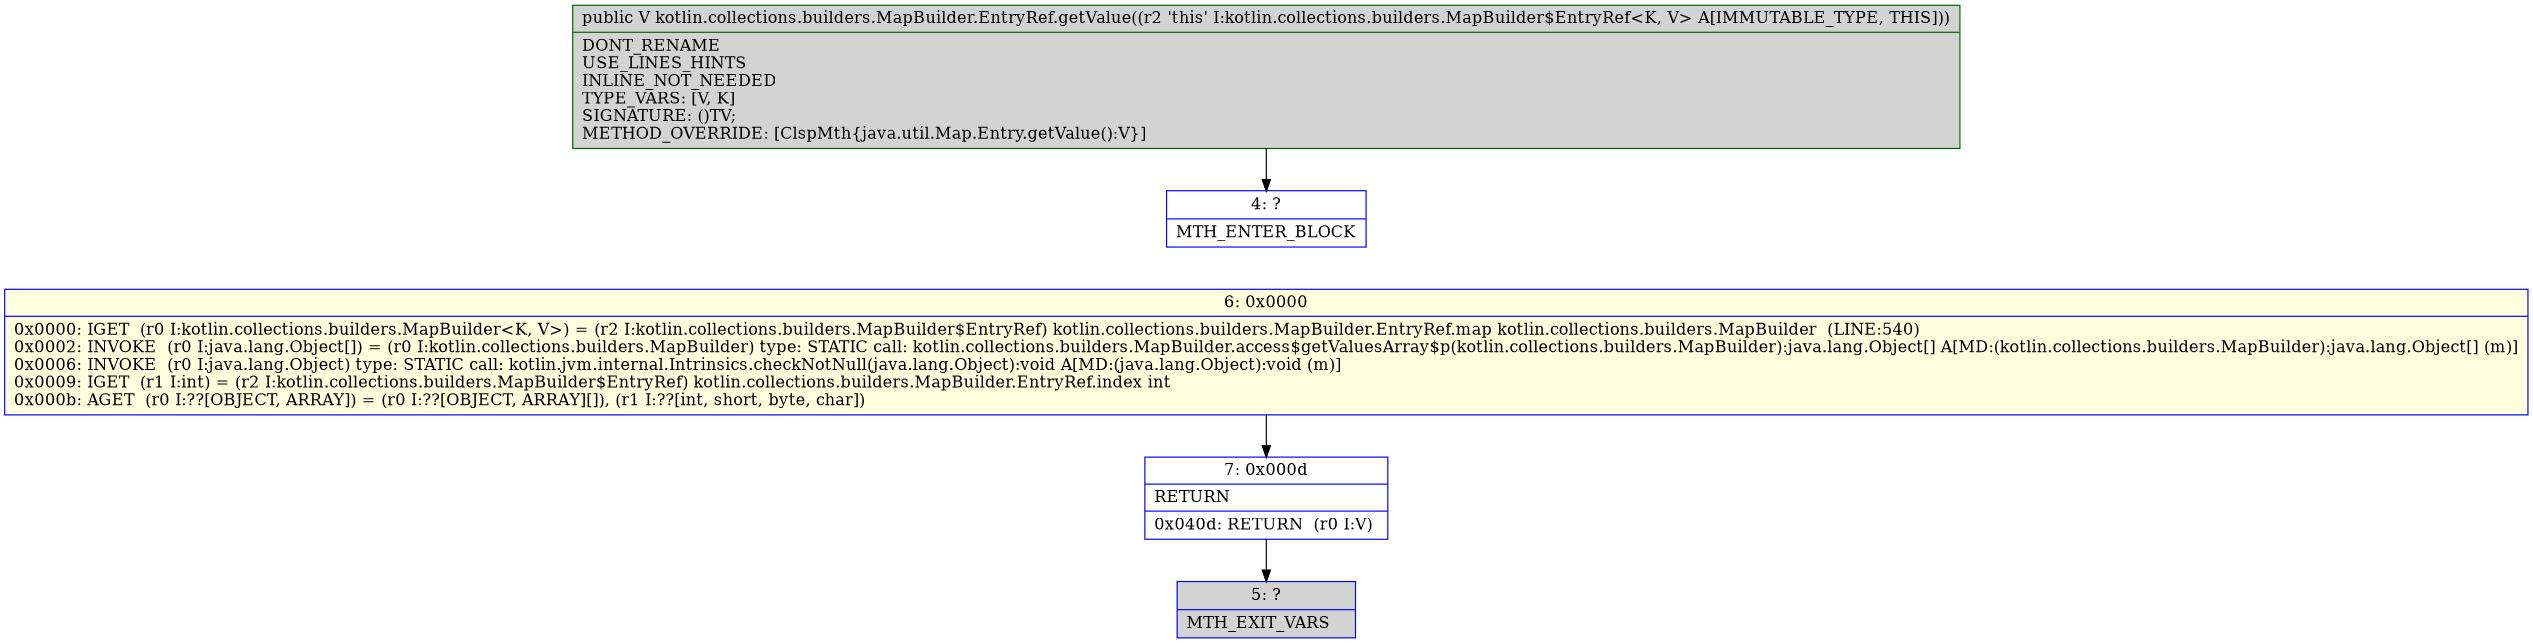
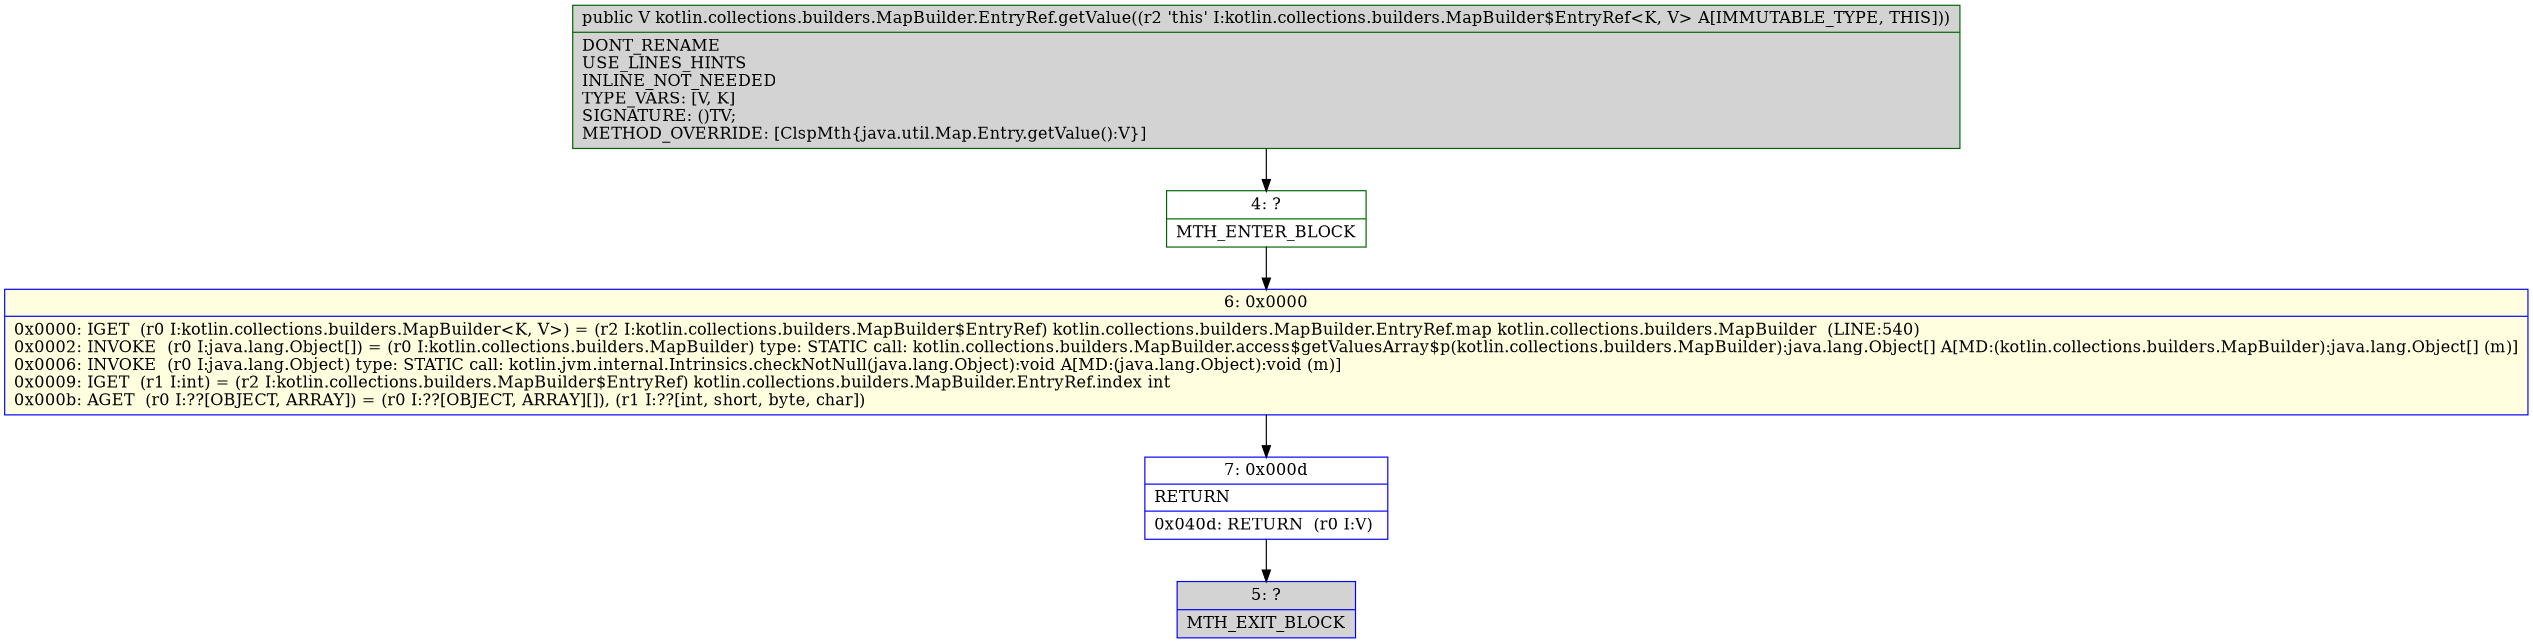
node "4: ?": color blue -> darkgreen
edge "4: ?" -> "6: 0x0000": added
node "5: ?": text "MTH_EXIT_VARS" -> "MTH_EXIT_BLOCK"
